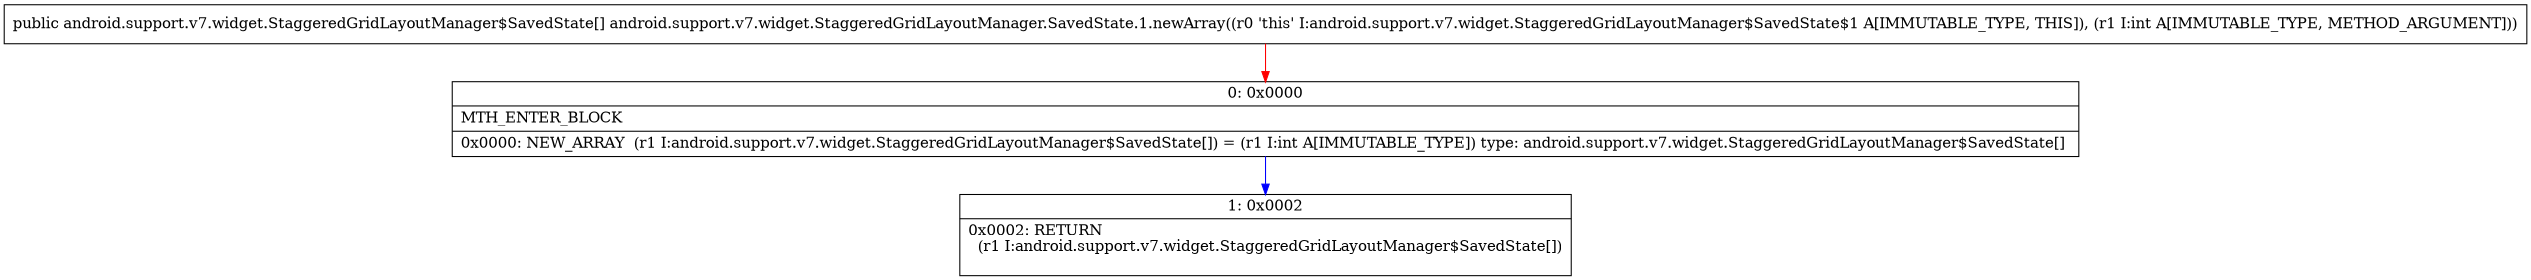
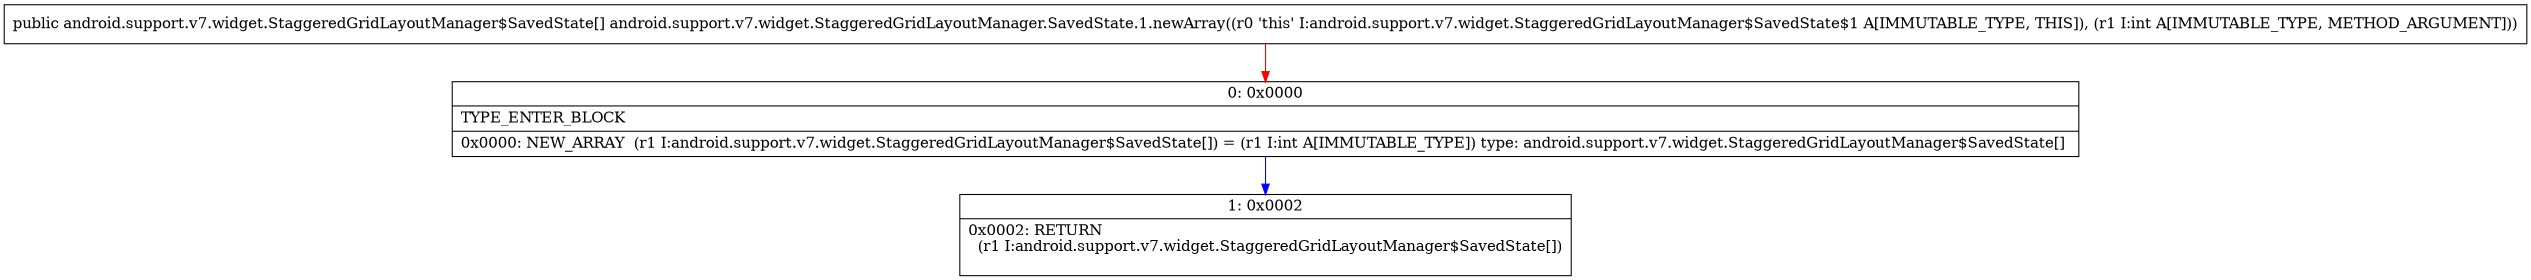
node "0: 0x0000": text "MTH_ENTER_BLOCK" -> "TYPE_ENTER_BLOCK"
